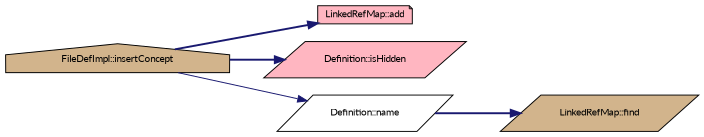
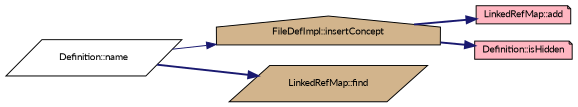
node "Definition::isHidden": shape parallelogram -> note
edge "FileDefImpl::insertConcept" -> "Definition::name": reversed
